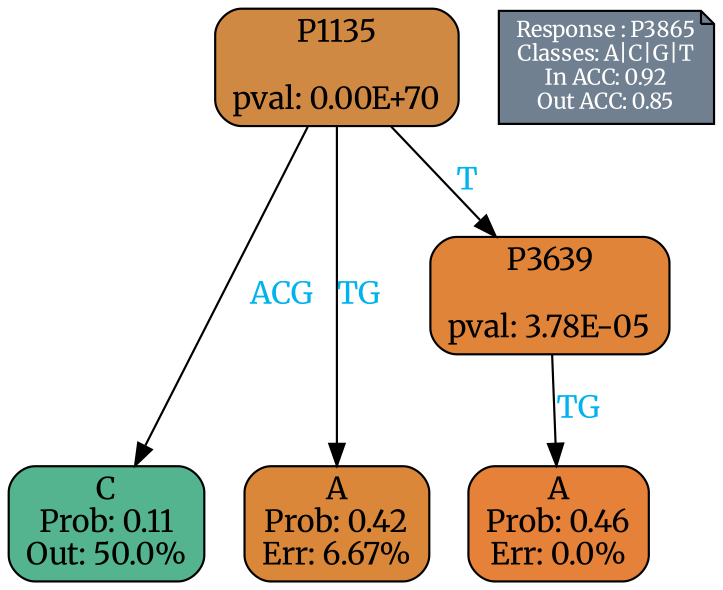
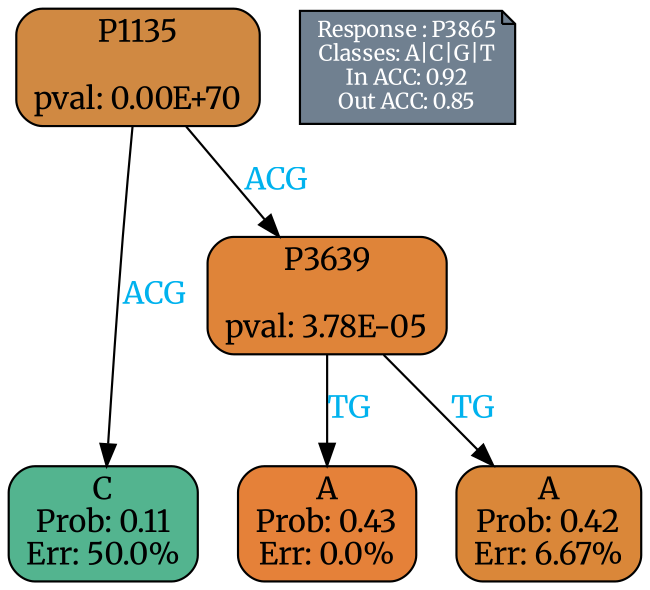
edge "P1135 pval: 0.00E+70" -> "P3639 pval: 3.78E-05": label "T" -> "ACG"
edge "P1135 pval: 0.00E+70" -> "A Prob: 0.42 Err: 6.67%": now "P3639 pval: 3.78E-05" -> "A Prob: 0.42 Err: 6.67%"
node "C Prob: 0.11 Out: 50.0%": label "C Prob: 0.11 Out: 50.0%" -> "C Prob: 0.11 Err: 50.0%"
node "A Prob: 0.46 Err: 0.0%": label "A Prob: 0.46 Err: 0.0%" -> "A Prob: 0.43 Err: 0.0%"
